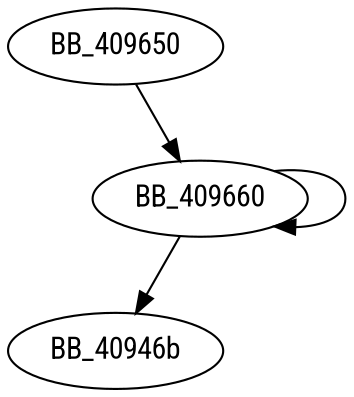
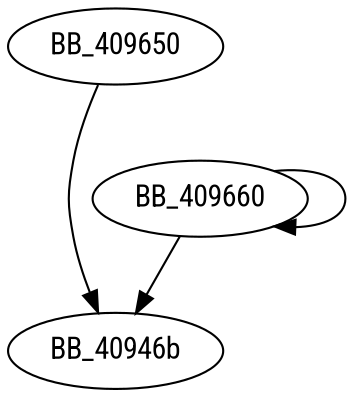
edge "BB_409650" -> "BB_409660": now "BB_409650" -> "BB_40946b"
